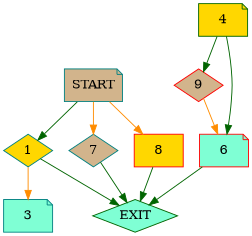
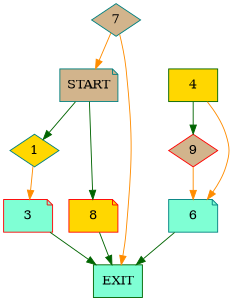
node "4": shape note -> box
edge "4" -> "6": color darkgreen -> darkorange
edge "START" -> "7": reversed
edge "START" -> "8": color darkorange -> darkgreen
node "8": shape box -> note
node "6": color red -> teal
edge "7" -> "EXIT": color darkgreen -> darkorange
edge "1" -> "EXIT": now "3" -> "EXIT"
node "3": color teal -> red
node "EXIT": shape diamond -> box
